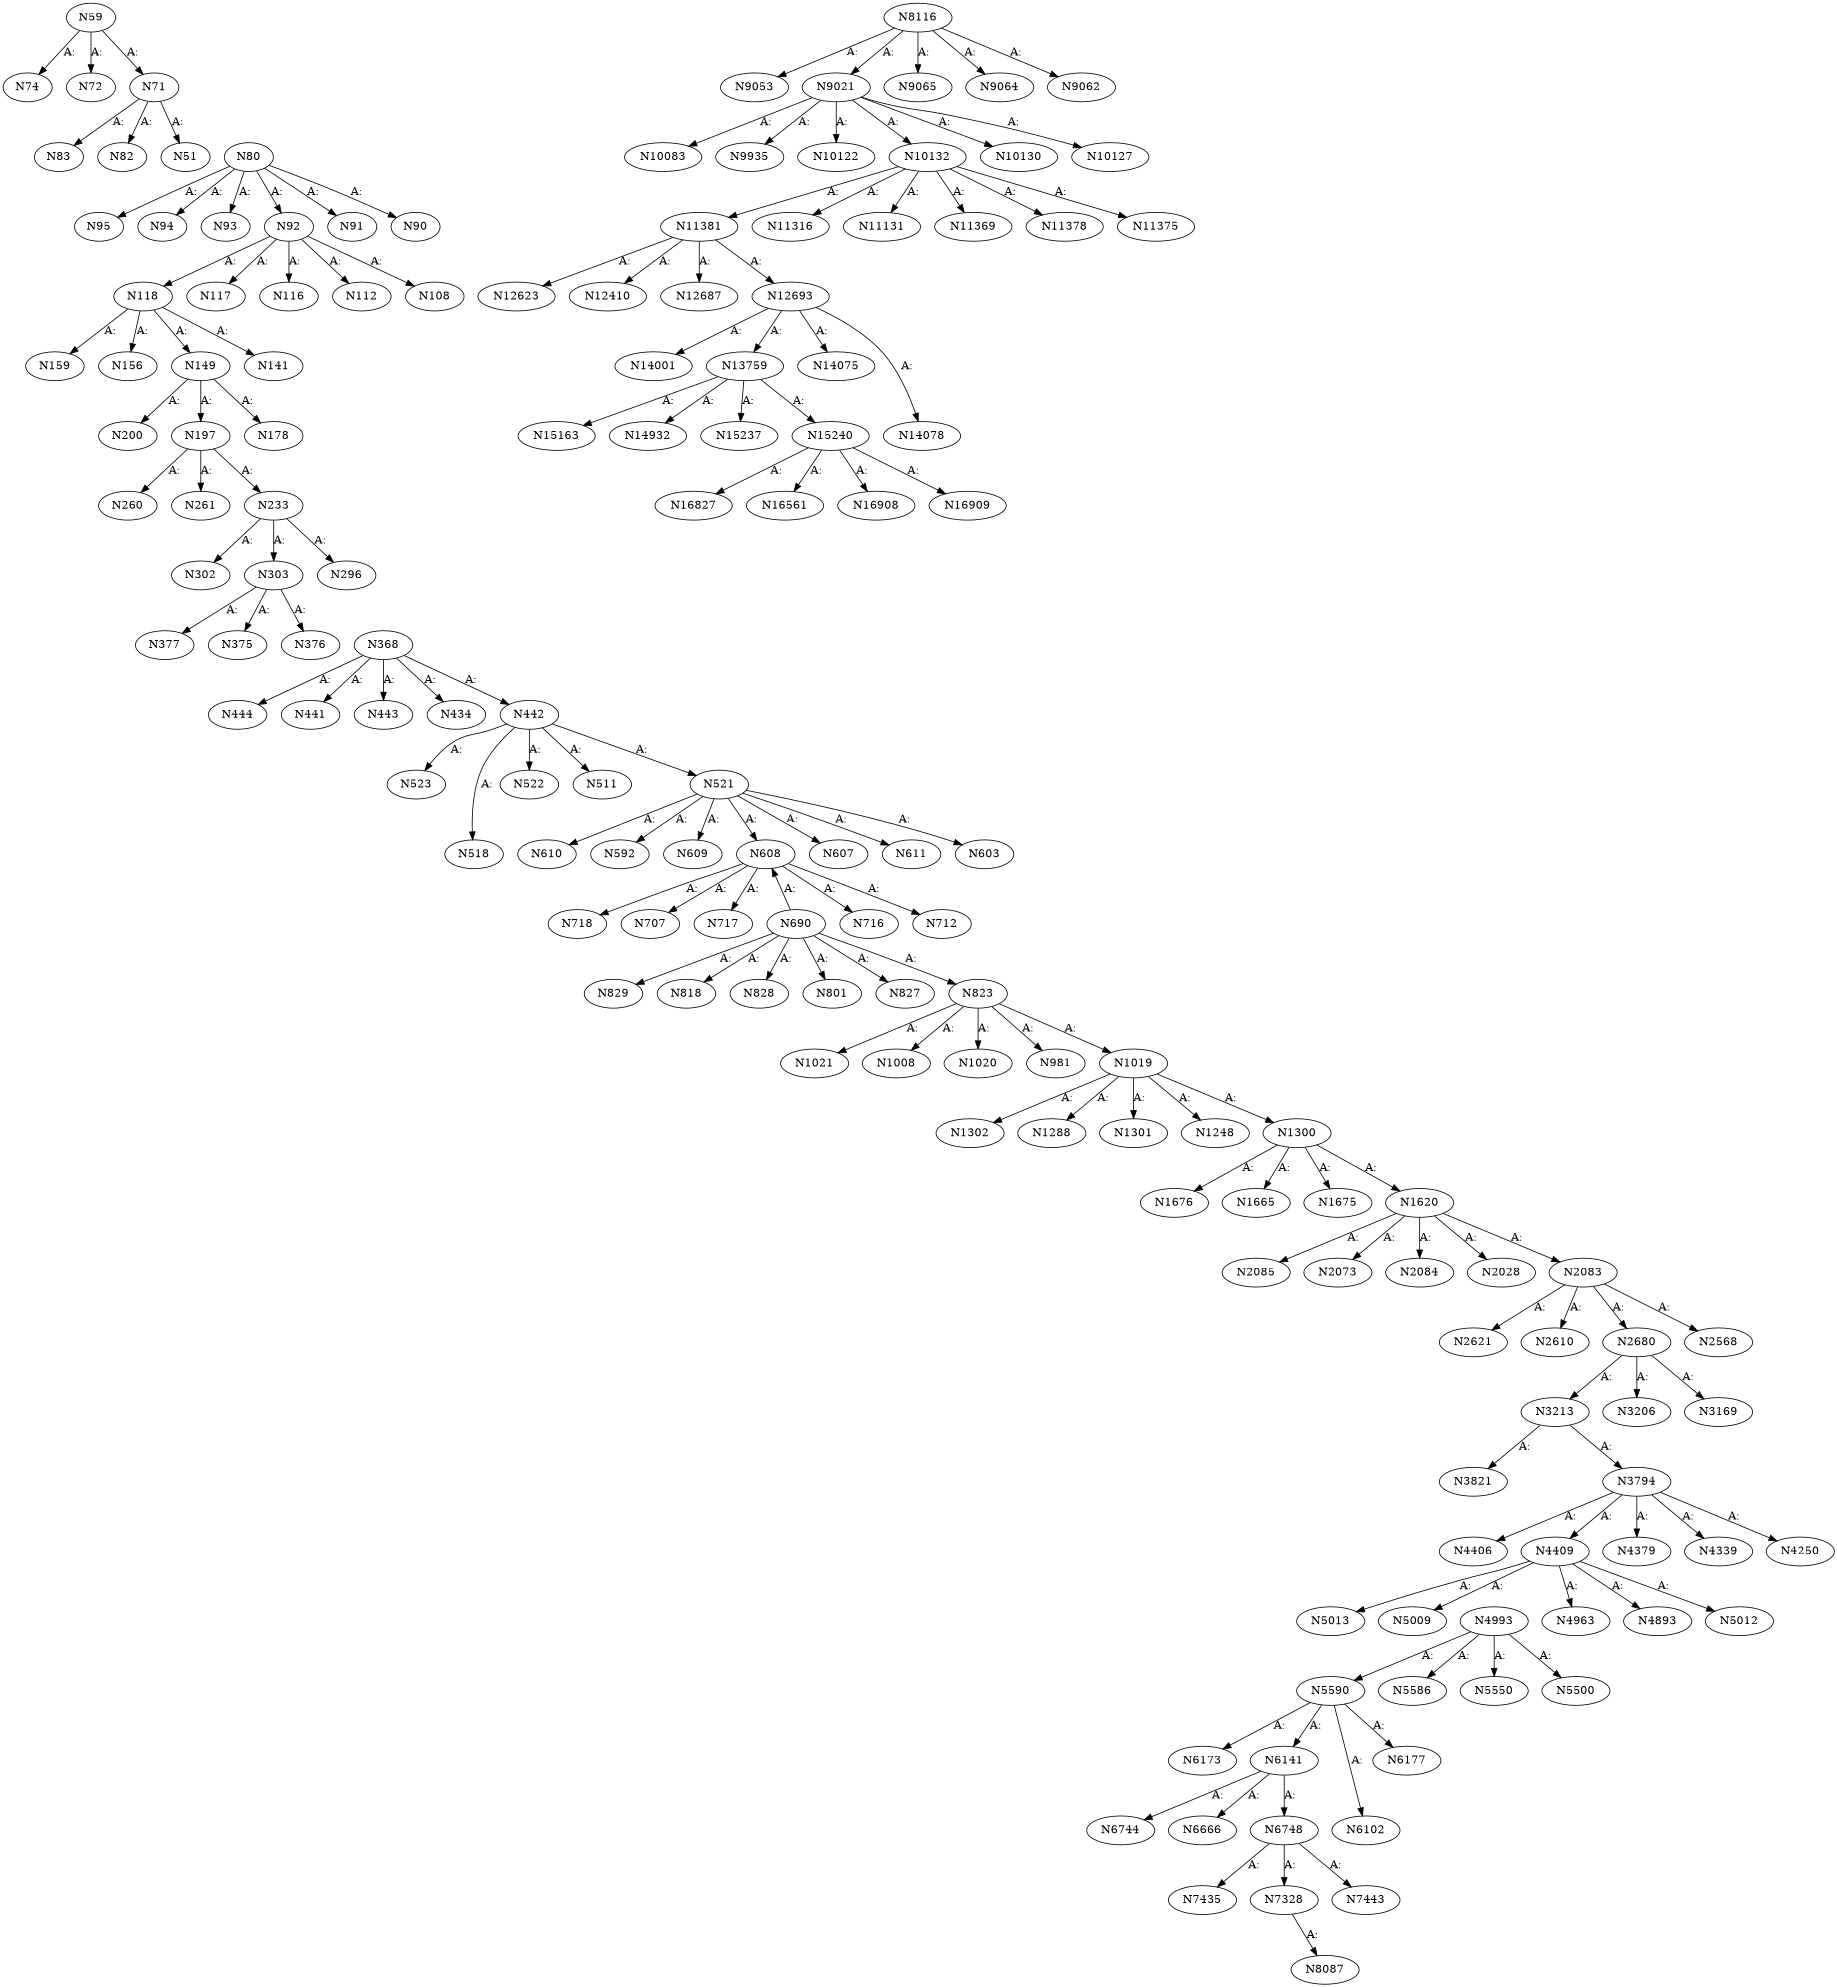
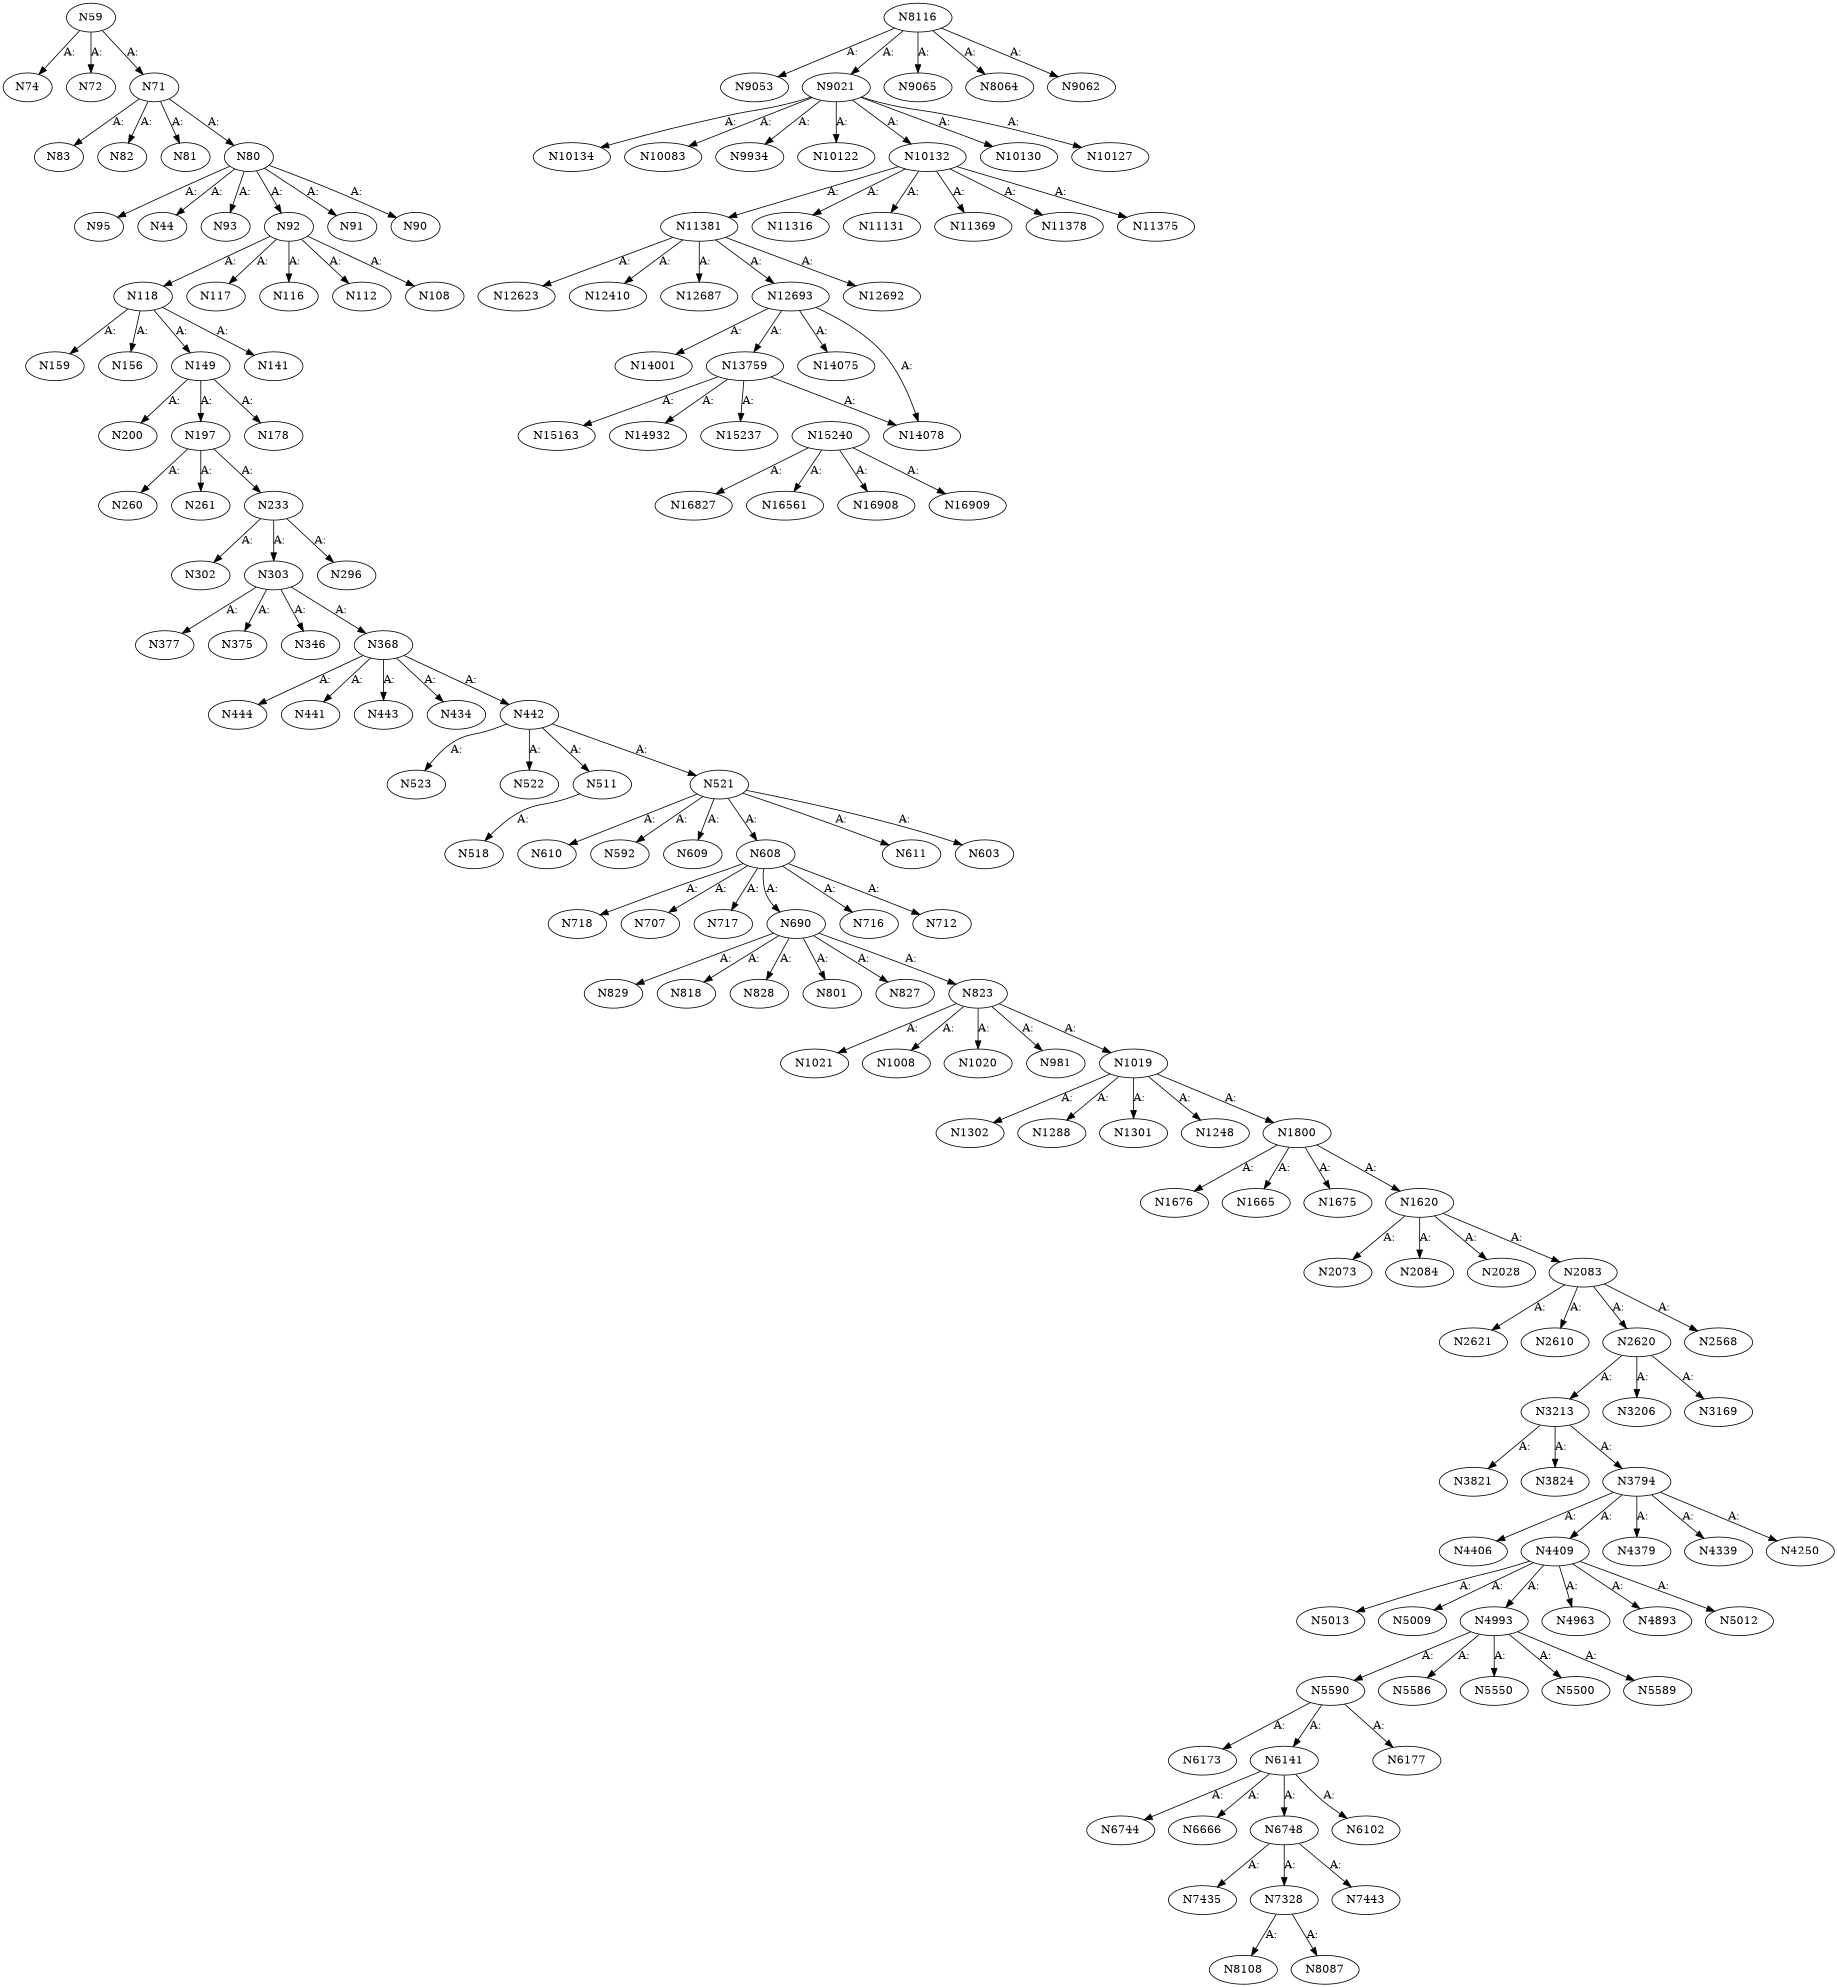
node "N9064": label "N9064" -> "N8064"
edge "N71" -> "N80": added, label "A:"
node "N51": label "N51" -> "N81"
node "N10134": added
node "N9935": label "N9935" -> "N9934"
node "N94": label "N94" -> "N44"
node "N12692": added
edge "N13759" -> "N15240": now "N13759" -> "N14078"
edge "N303" -> "N368": added, label "A:"
node "N376": label "N376" -> "N346"
edge "N442" -> "N518": now "N511" -> "N518"
node "N607": removed
edge "N690" -> "N608": reversed
node "N1300": label "N1300" -> "N1800"
node "N2085": removed
node "N2680": label "N2680" -> "N2620"
node "N3824": added
edge "N4409" -> "N4993": added, label "A:"
node "N5589": added
edge "N5590" -> "N6102": now "N6141" -> "N6102"
node "N8108": added
